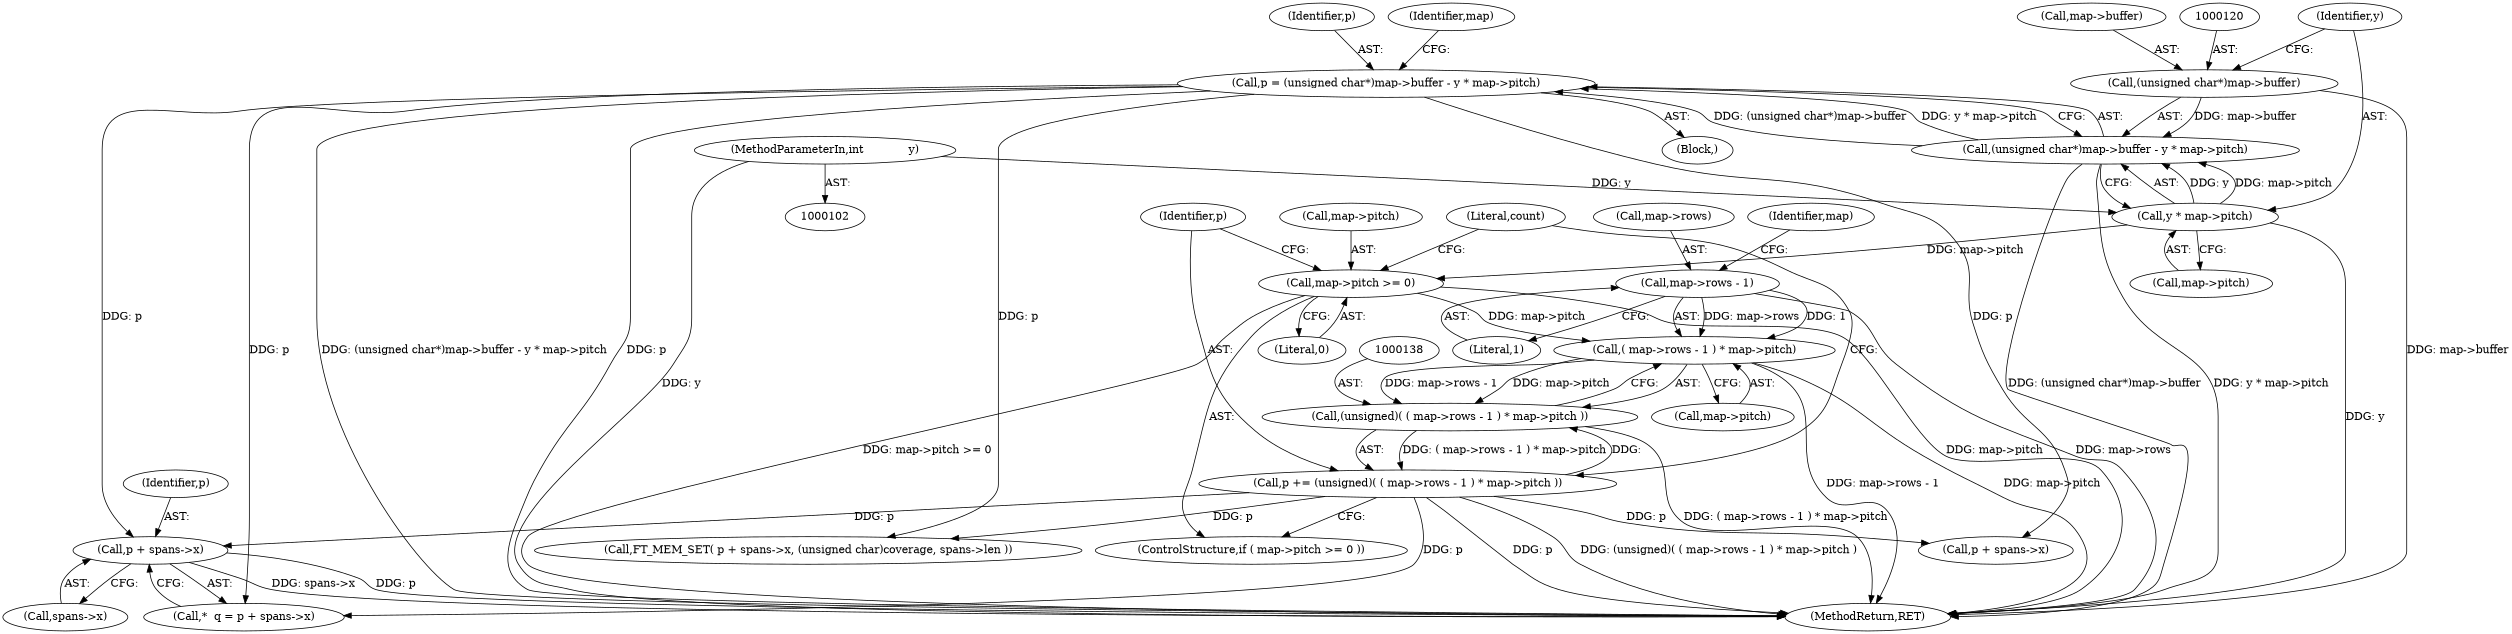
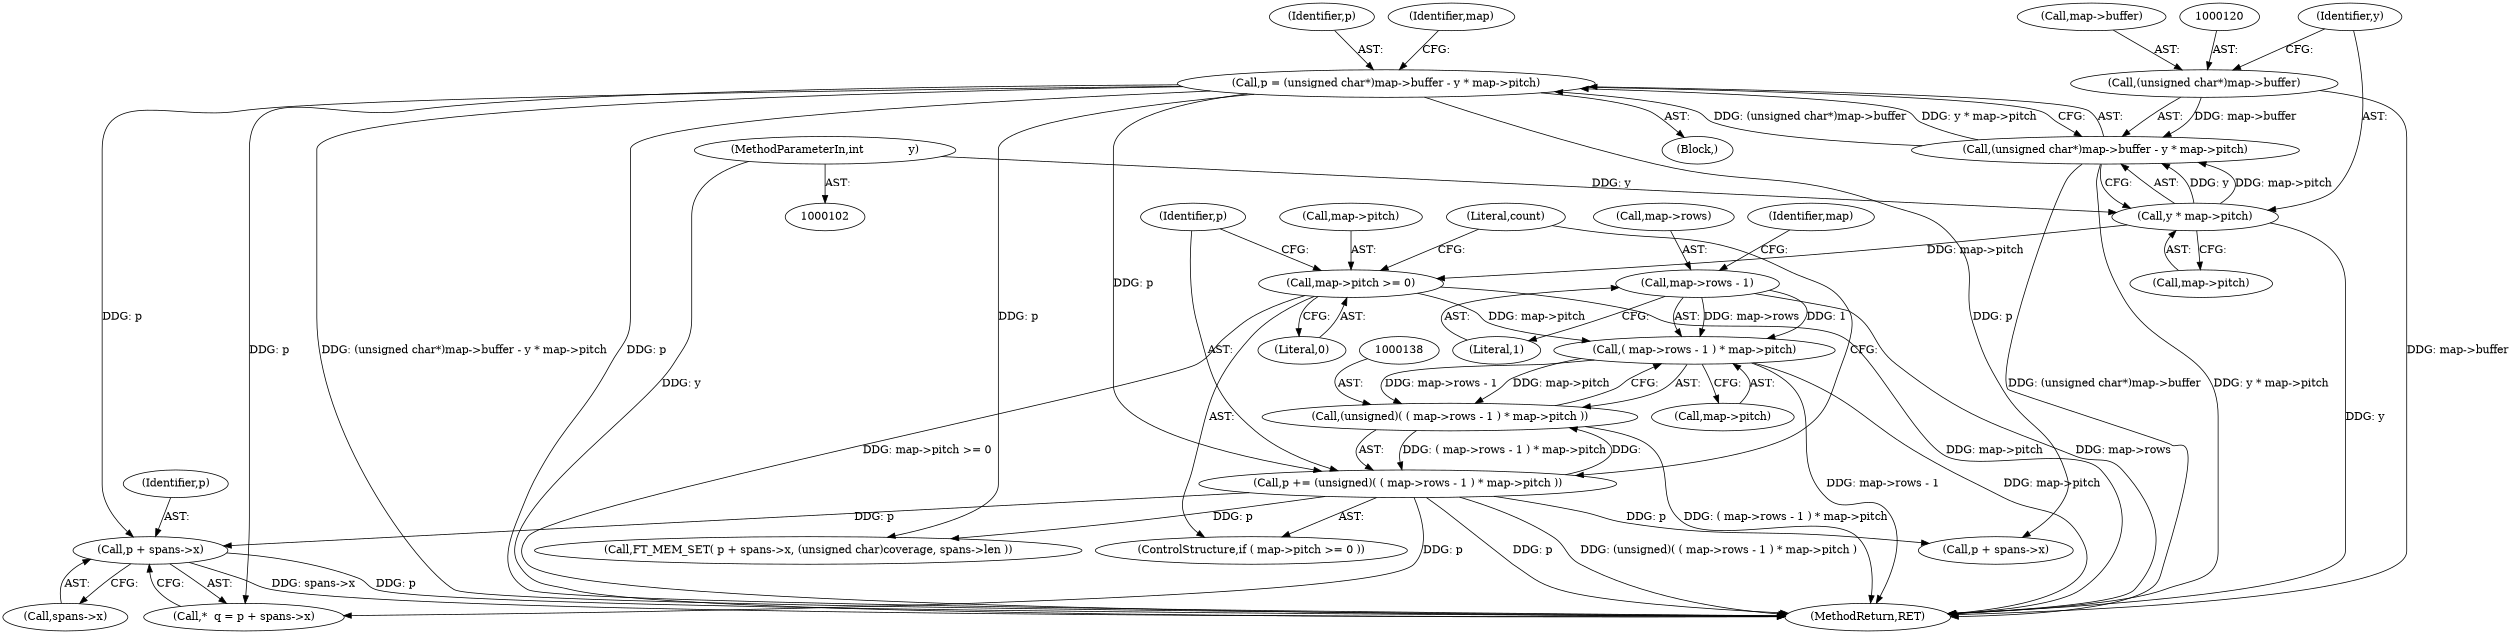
edge "(Call,p = (unsigned char*)map->buffer - y * map->pitch)" -> "(Call,p += (unsigned)( ( map->rows - 1 ) * map->pitch ))": added, label "DDG: p"
edge "(Call,p += (unsigned)( ( map->rows - 1 ) * map->pitch ))" -> "(ControlStructure,if ( map->pitch >= 0 ))": label "CFG: " -> "AST: "
